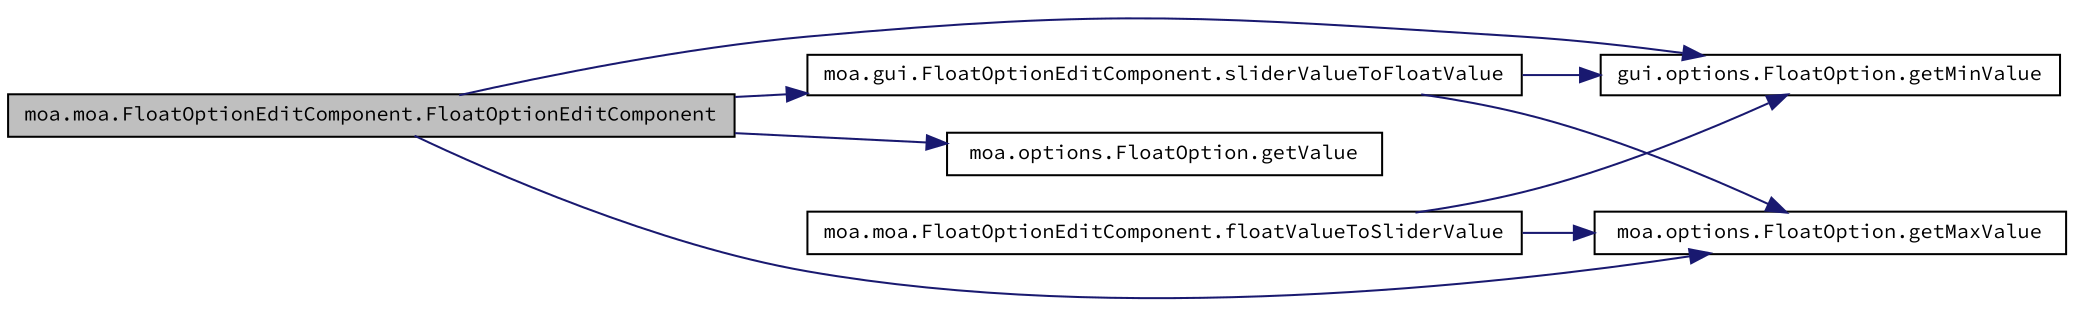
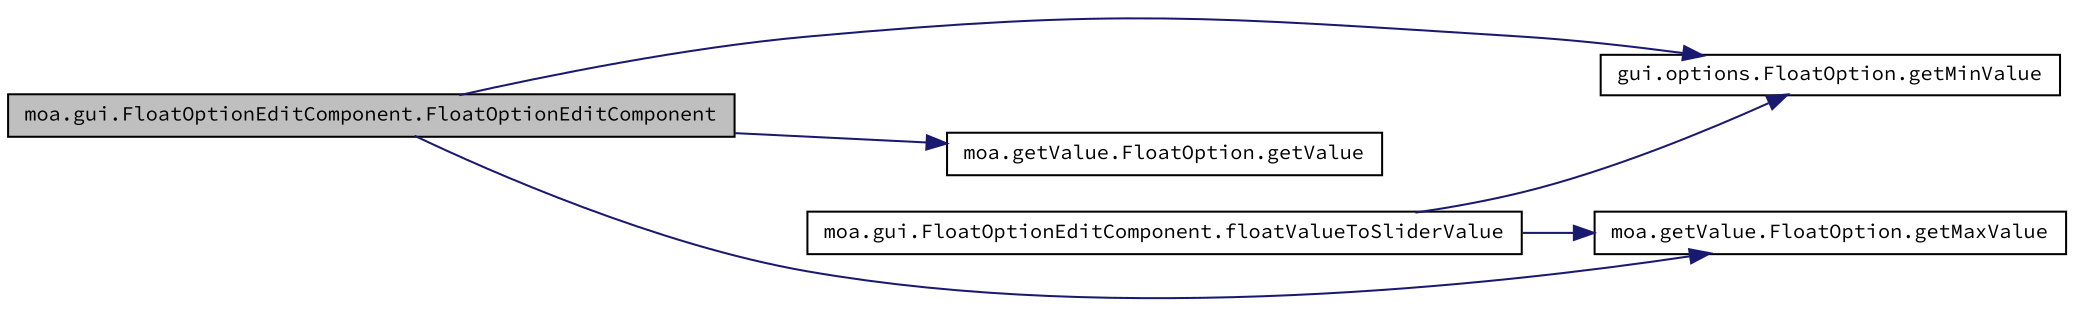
node "moa.gui.FloatOptionEditComponent.sliderValueToFloatValue": removed
node "moa.moa.FloatOptionEditComponent.FloatOptionEditComponent": label "moa.moa.FloatOptionEditComponent.FloatOptionEditComponent" -> "moa.gui.FloatOptionEditComponent.FloatOptionEditComponent"
node "moa.options.FloatOption.getValue": label "moa.options.FloatOption.getValue" -> "moa.getValue.FloatOption.getValue"
node "moa.moa.FloatOptionEditComponent.floatValueToSliderValue": label "moa.moa.FloatOptionEditComponent.floatValueToSliderValue" -> "moa.gui.FloatOptionEditComponent.floatValueToSliderValue"
node "moa.options.FloatOption.getMaxValue": label "moa.options.FloatOption.getMaxValue" -> "moa.getValue.FloatOption.getMaxValue"
